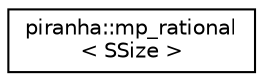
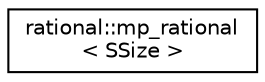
node "piranha::mp_rational < SSize >": label "piranha::mp_rational < SSize >" -> "rational::mp_rational < SSize >"
